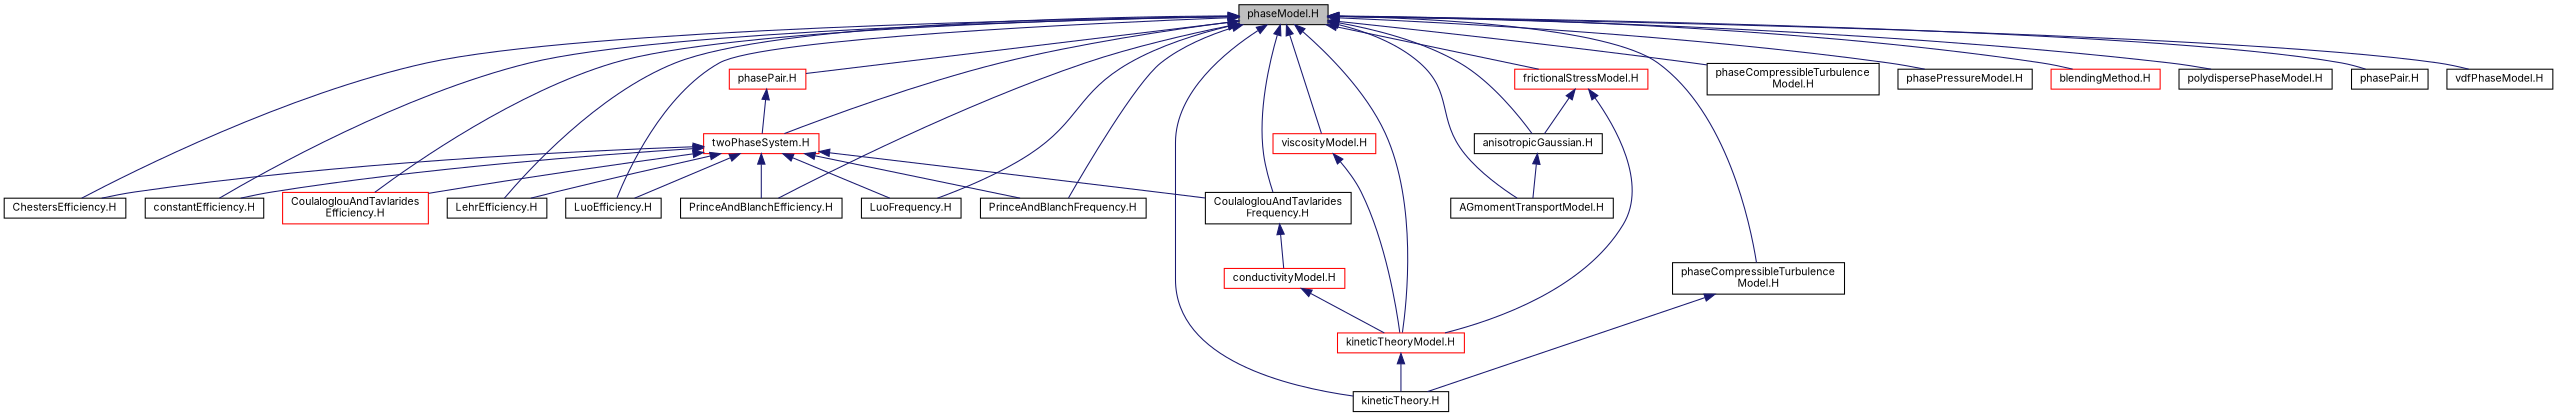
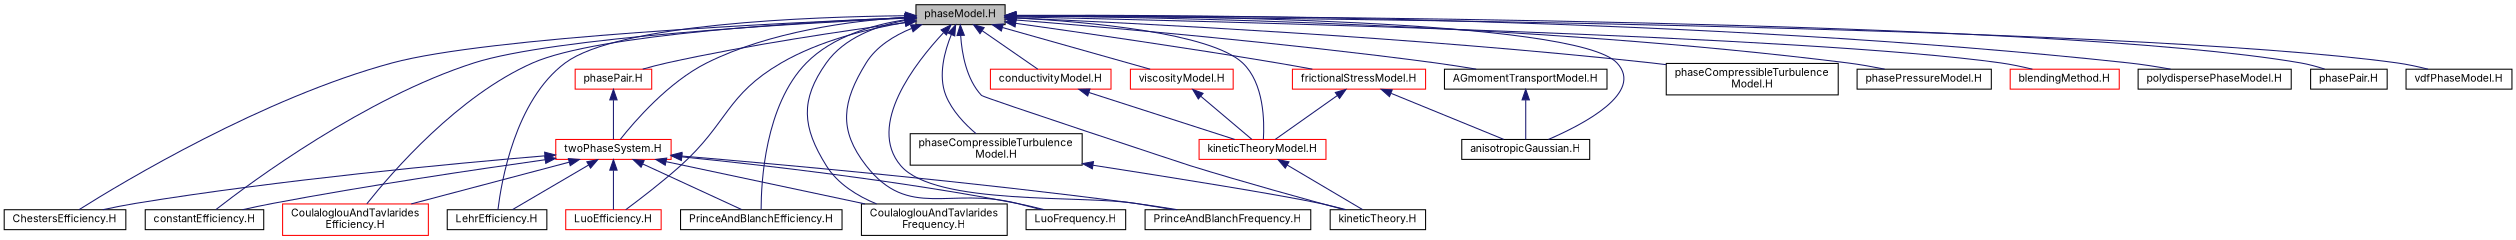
edge "AGmomentTransportModel.H" -> "anisotropicGaussian.H": reversed
node "LuoEfficiency.H": color black -> red
edge "conductivityModel.H" -> "CoulaloglouAndTavlarides Frequency.H": now "conductivityModel.H" -> "phaseModel.H"
